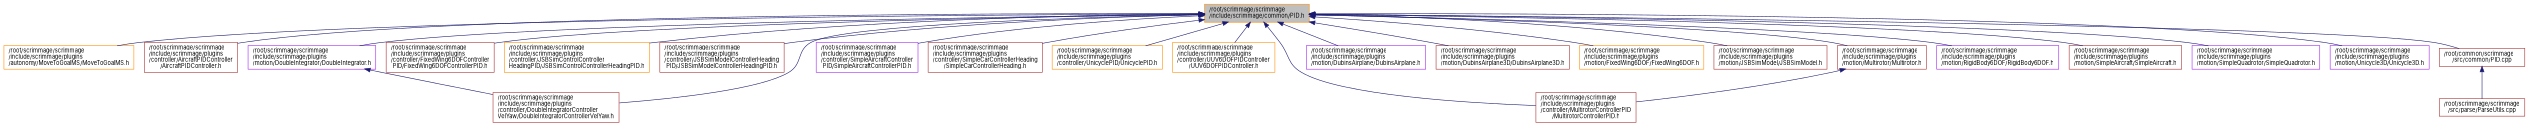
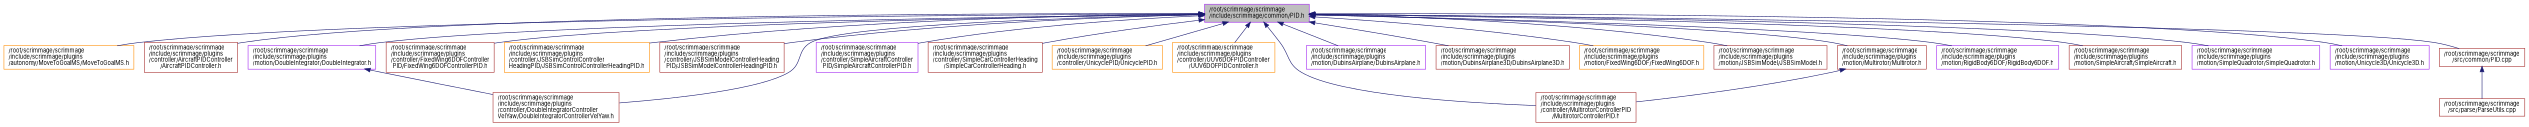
node "/root/scrimmage/scrimmage /include/scrimmage/common/PID.h": color darkorange -> purple
node "/root/common/scrimmage /src/common/PID.cpp": label "/root/common/scrimmage /src/common/PID.cpp" -> "/root/scrimmage/scrimmage /src/common/PID.cpp"
